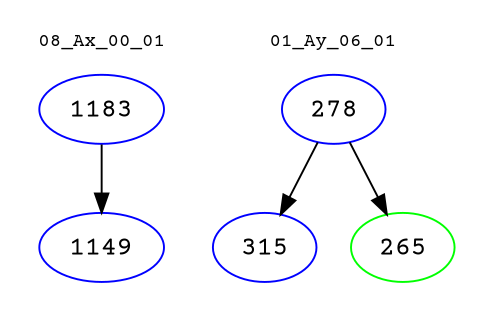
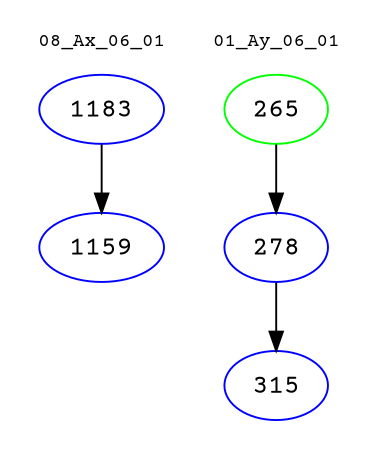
cluster "08_Ax_00_01": label "08_Ax_00_01" -> "08_Ax_06_01"
edge "278" -> "265": reversed
node "1149": label "1149" -> "1159"
